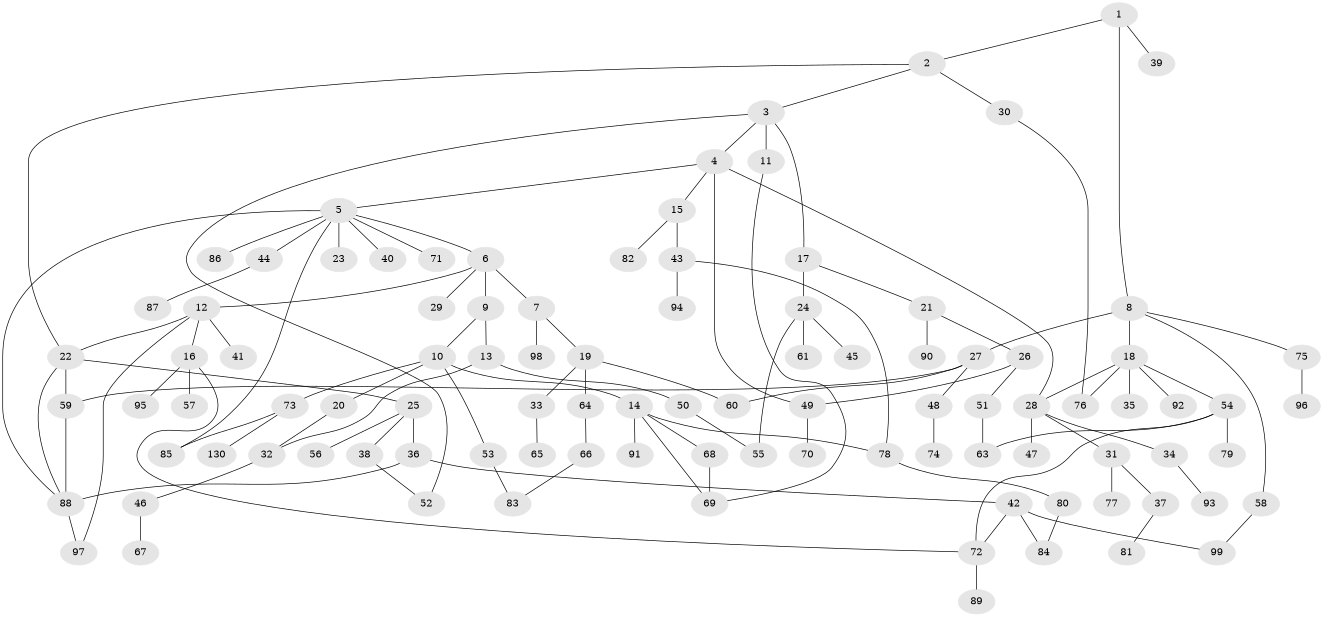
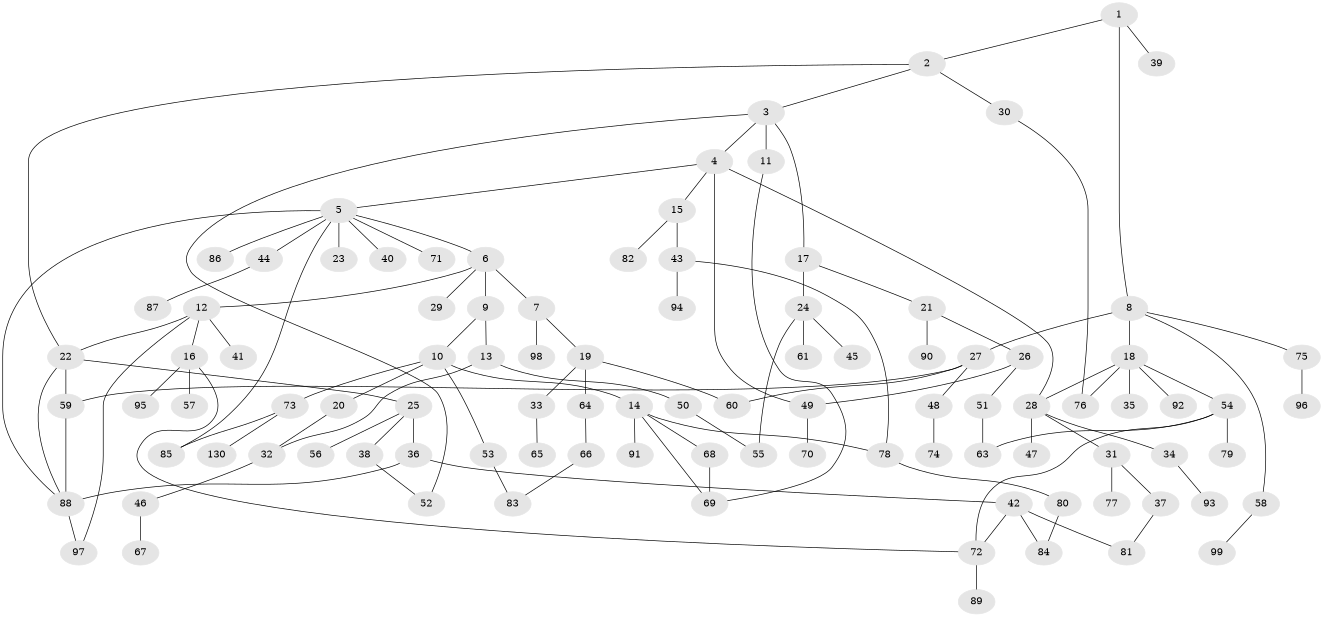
edge "42" -- "99": now "42" -- "81"
